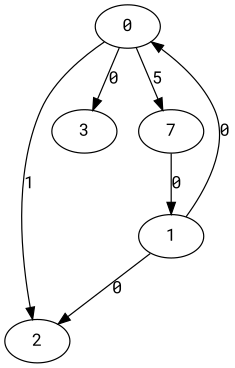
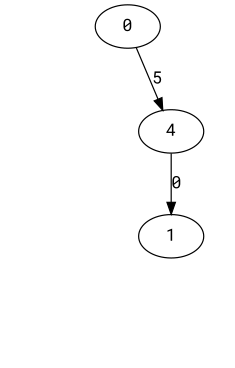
edge "1" -> "0": removed, label "0"
node "3": removed
node "7": label "7" -> "4"
node "2": removed
